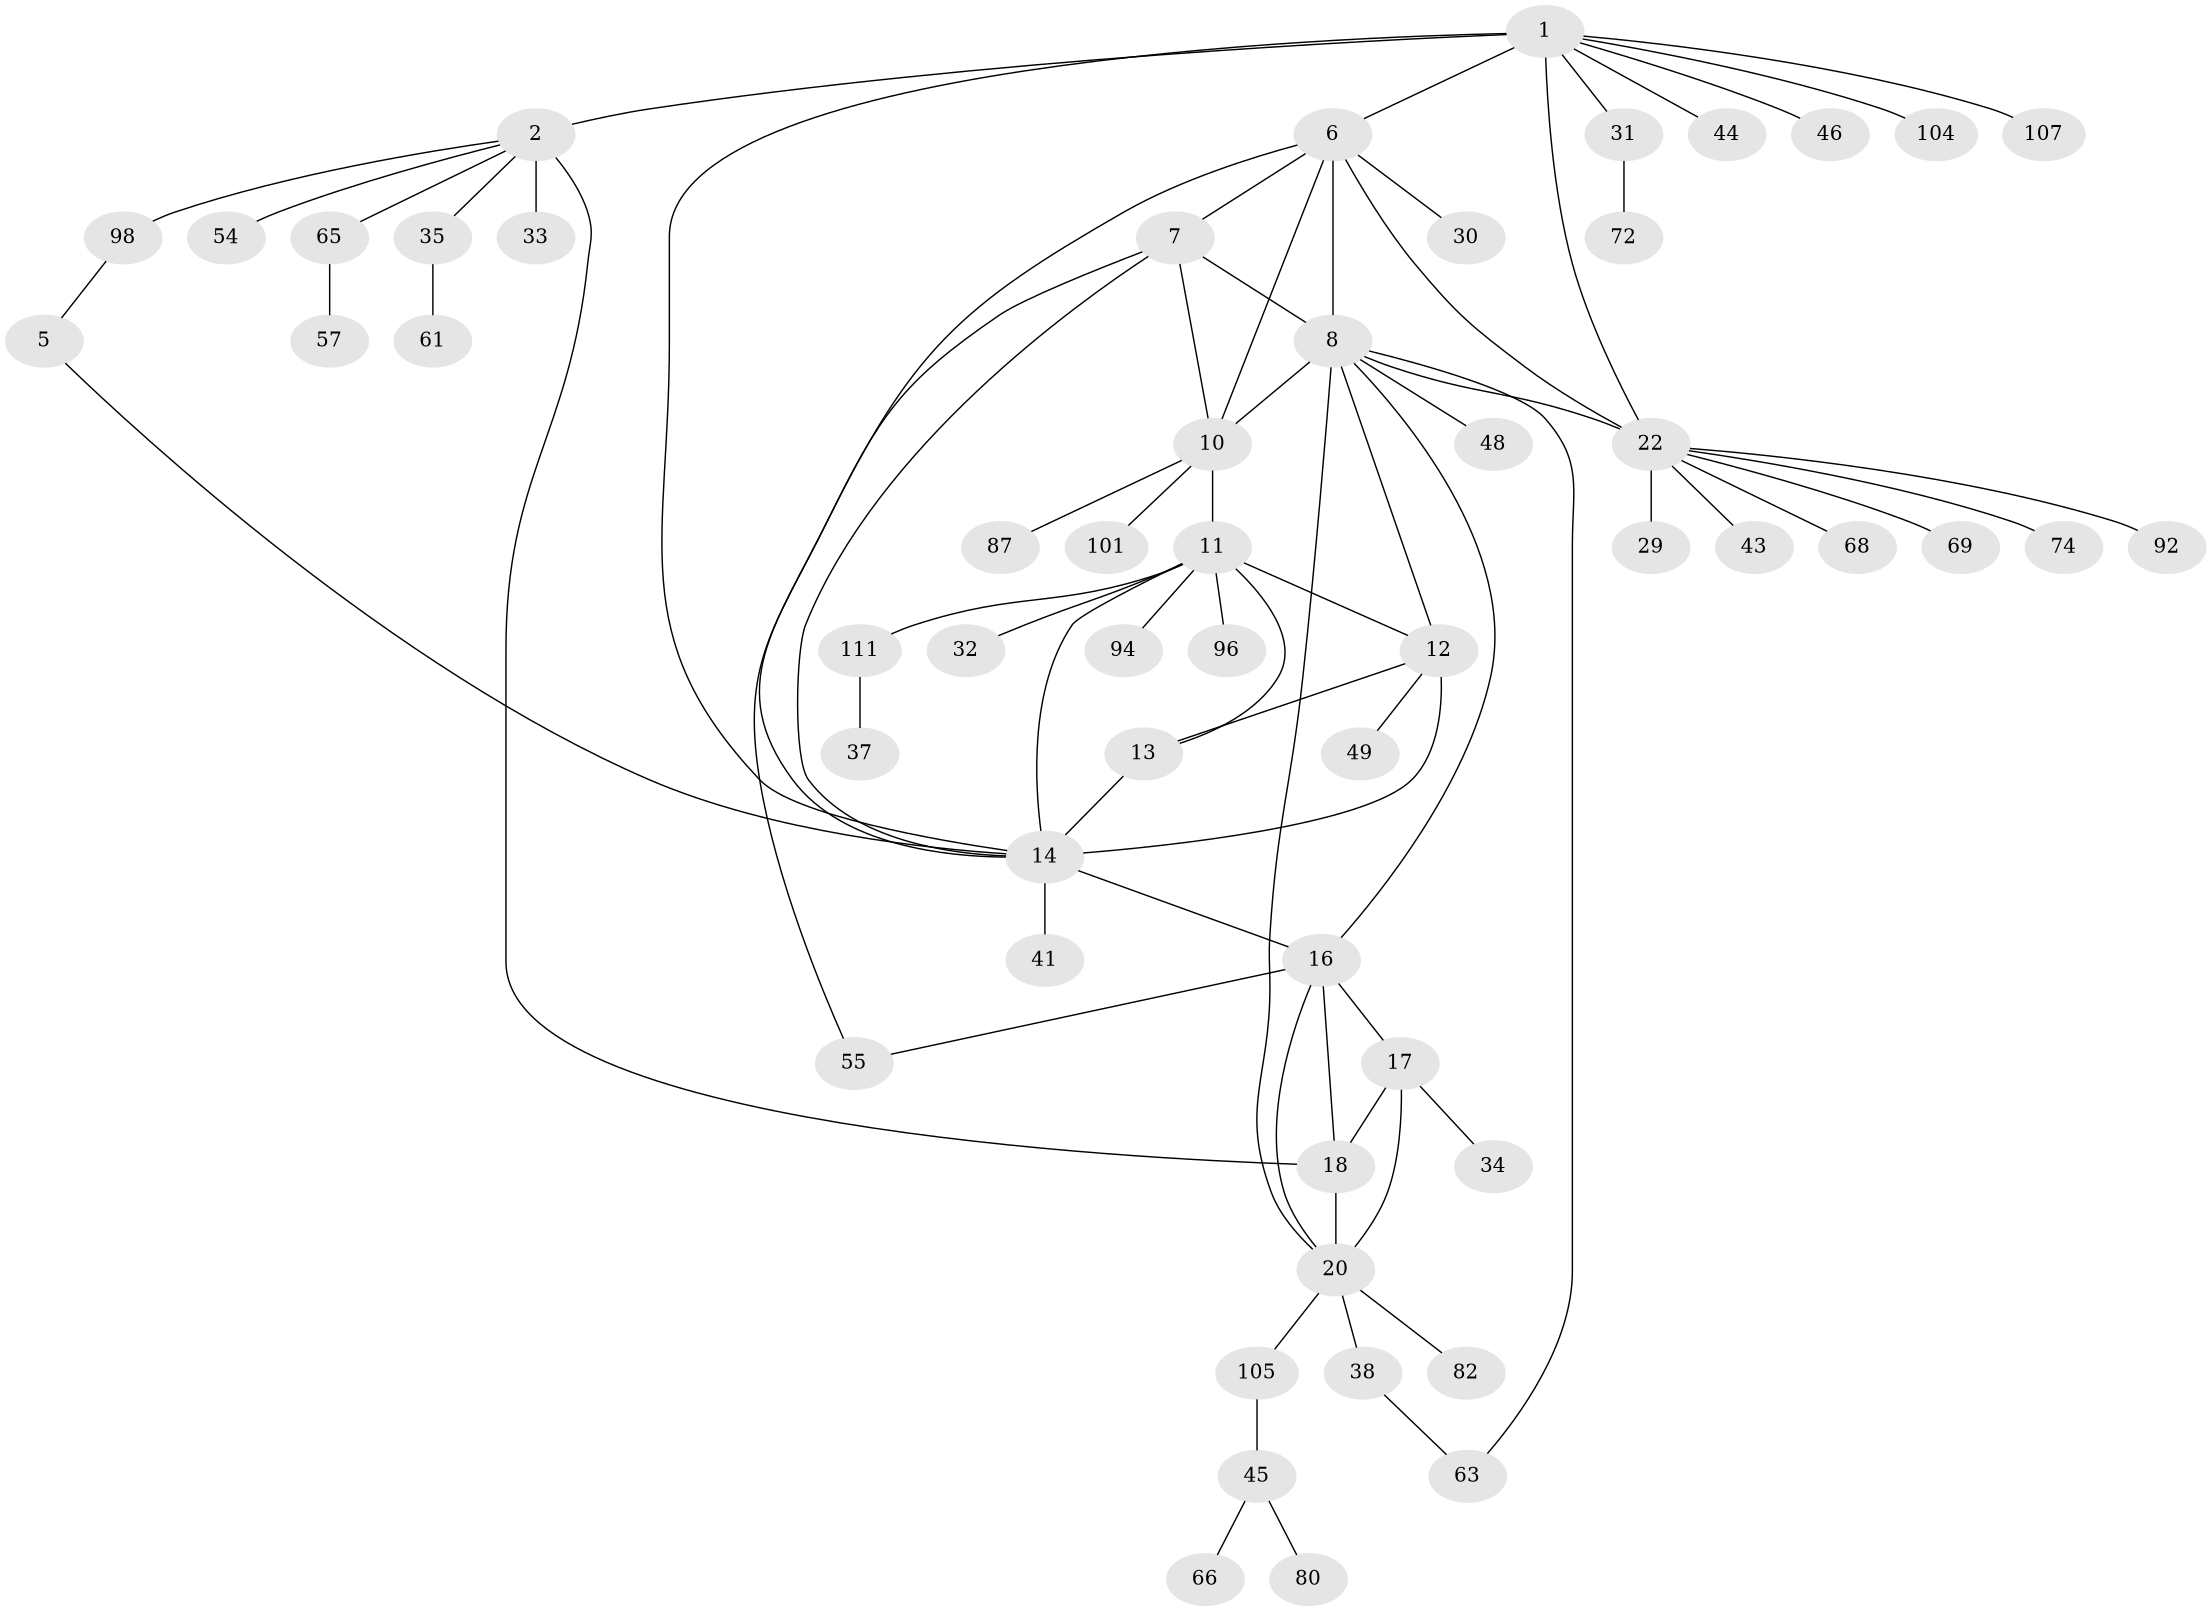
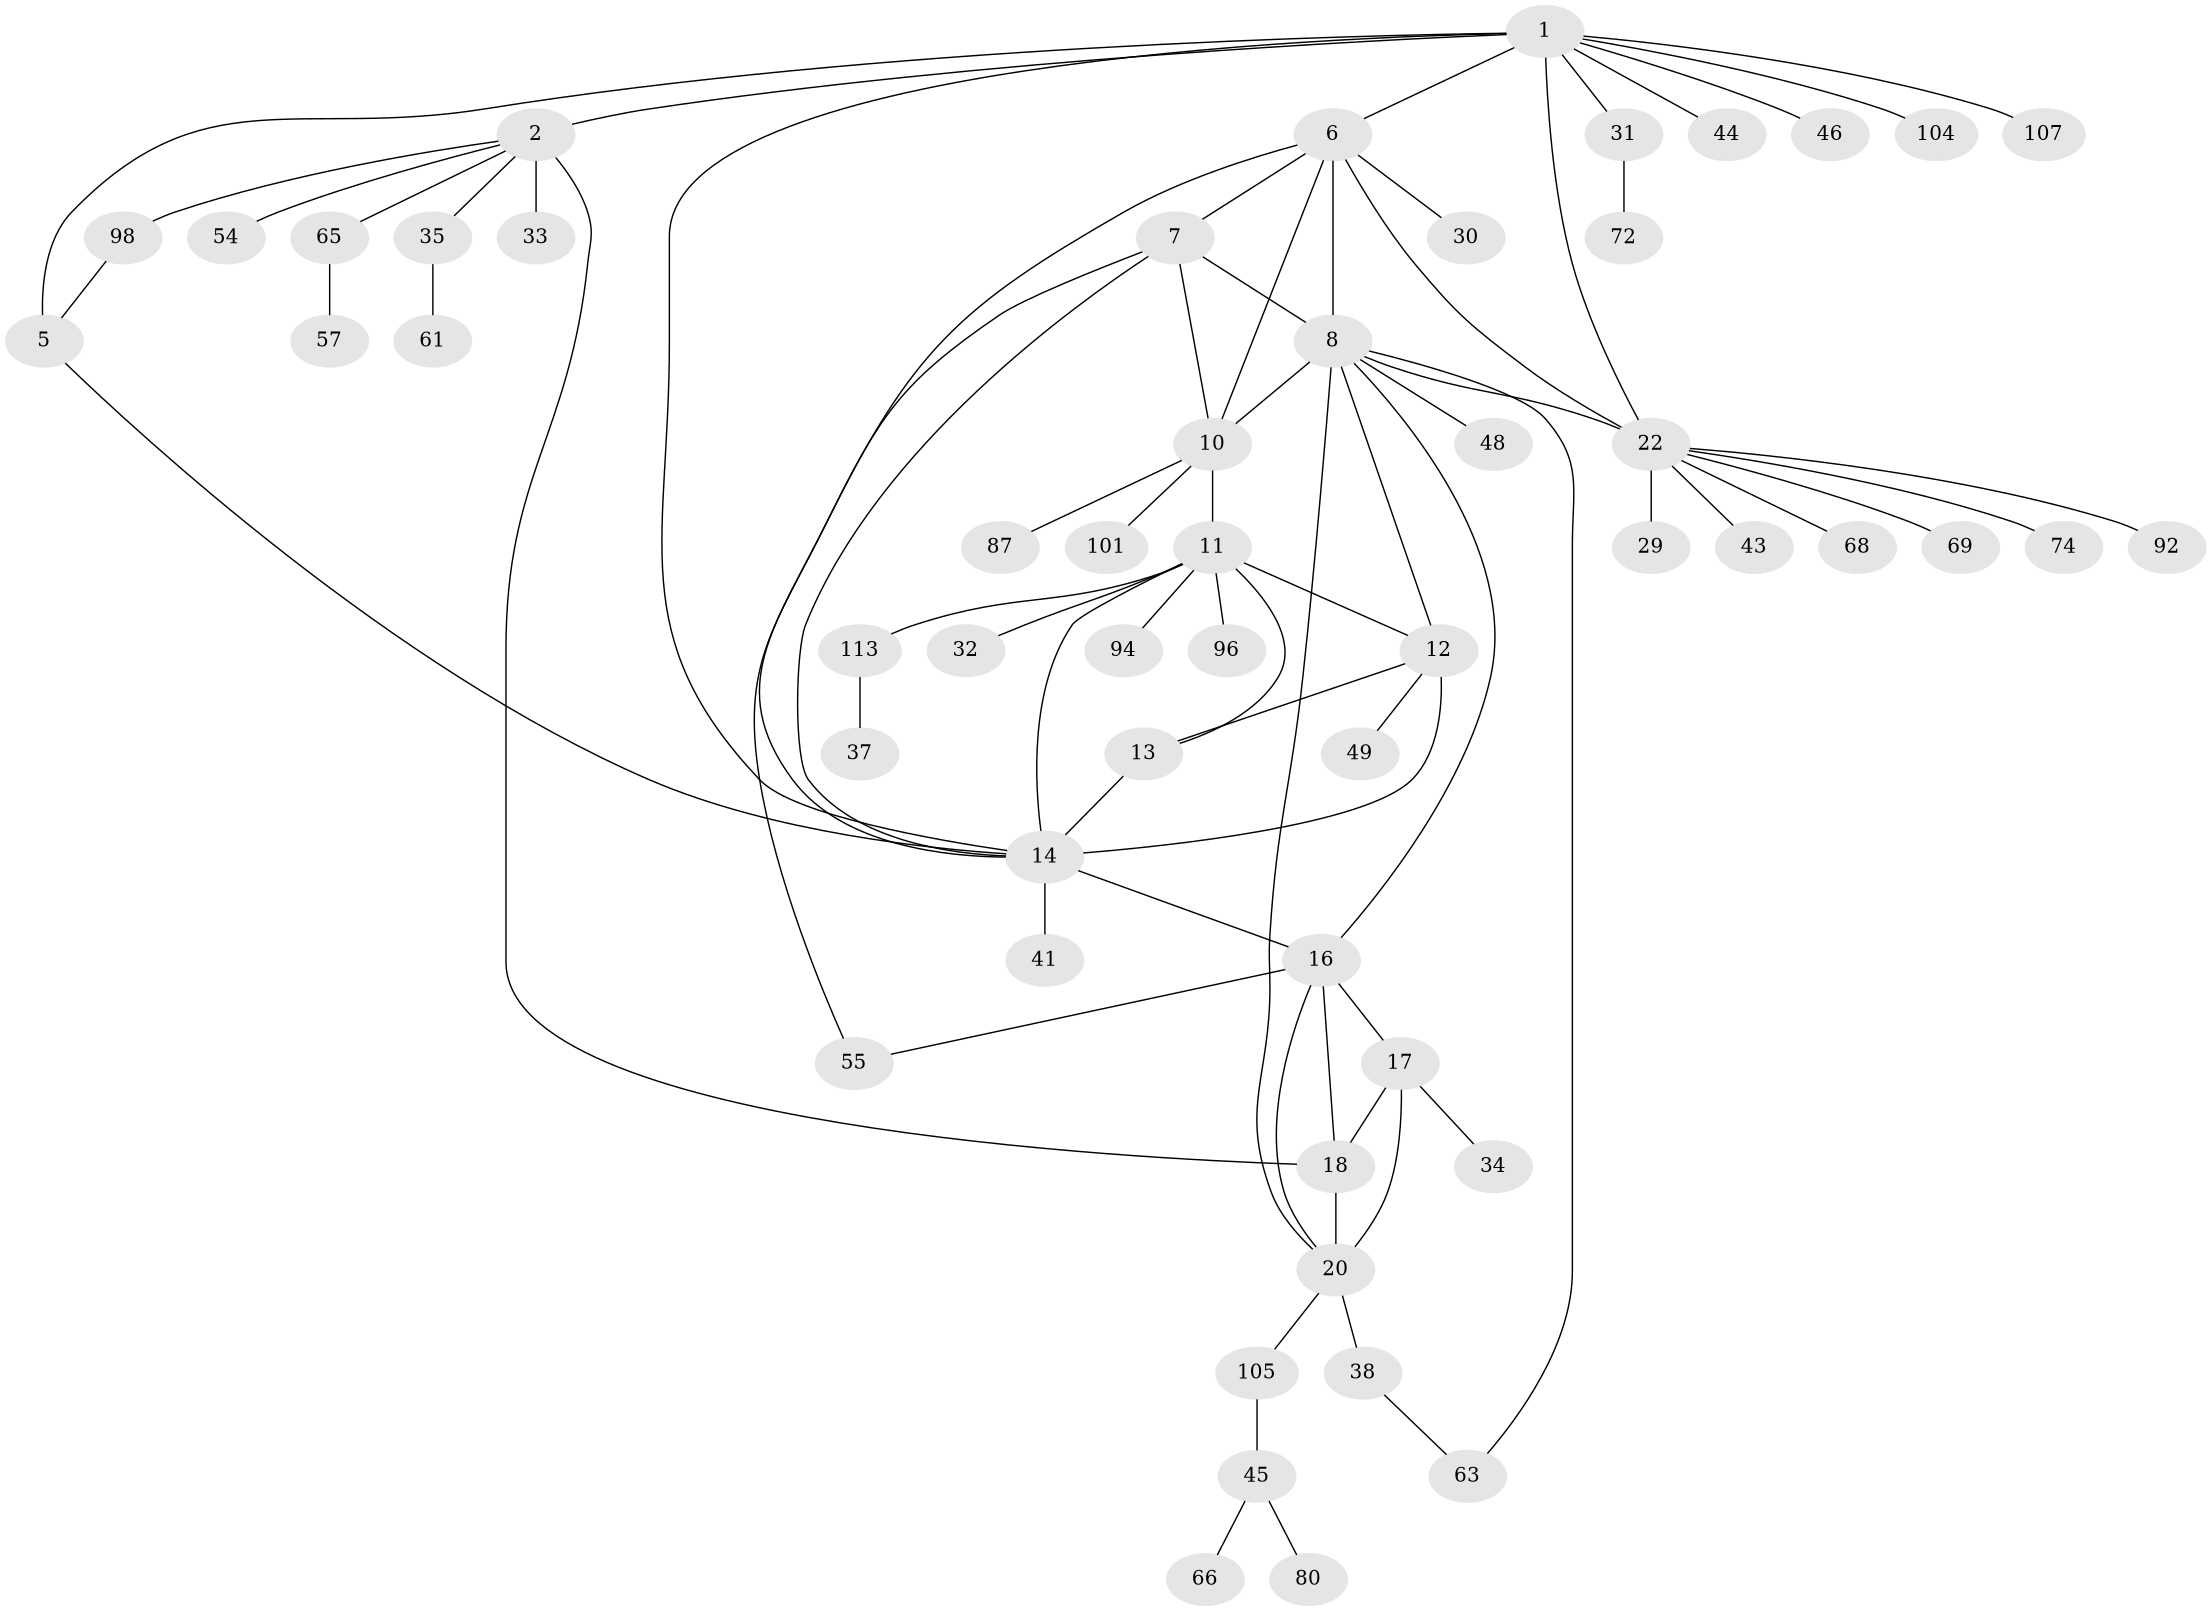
edge "1" -- "5": added
node "111": label "111" -> "113"
node "82": removed
